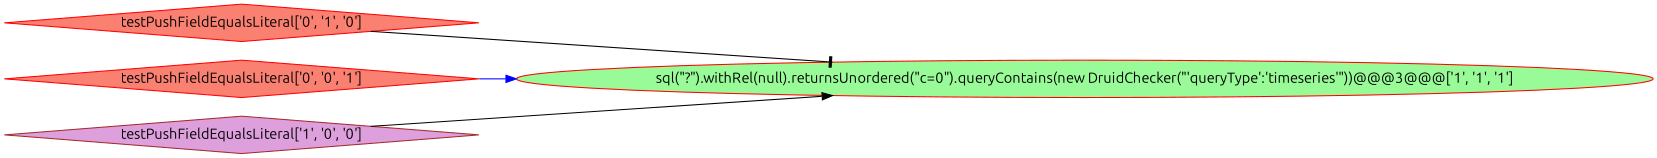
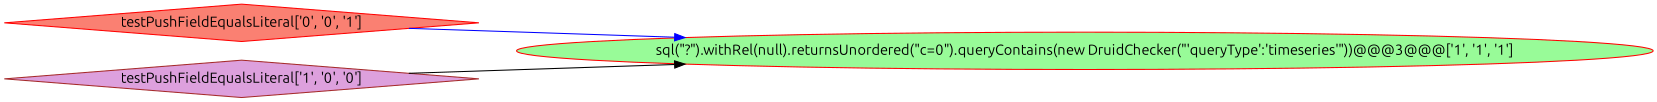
node "testPushFieldEqualsLiteral['0', '1', '0']": removed
